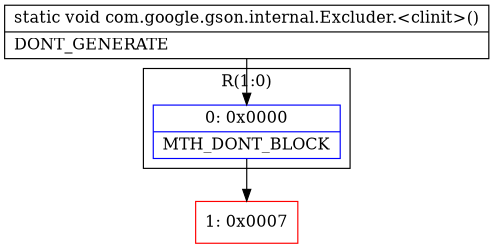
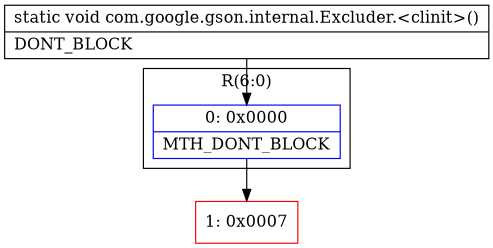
node "static void com.google.gson.internal.Excluder.<clinit>()": text "DONT_GENERATE" -> "DONT_BLOCK"
cluster "R(1:0)": label "R(1:0)" -> "R(6:0)"
